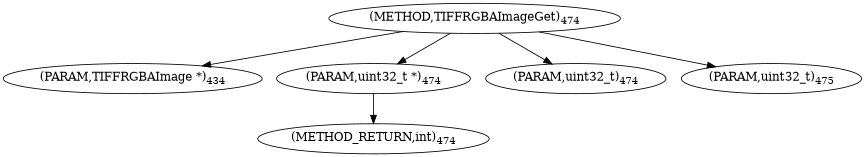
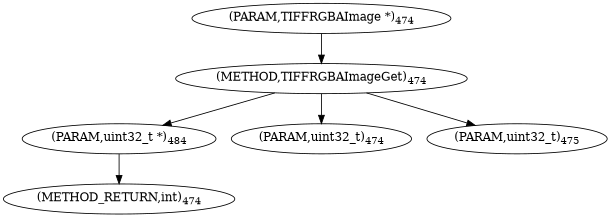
edge "(METHOD,TIFFRGBAImageGet)" -> "(PARAM,TIFFRGBAImage *)": reversed
node "(PARAM,TIFFRGBAImage *)": text "434" -> "474"
node "(PARAM,uint32_t *)": text "474" -> "484"
